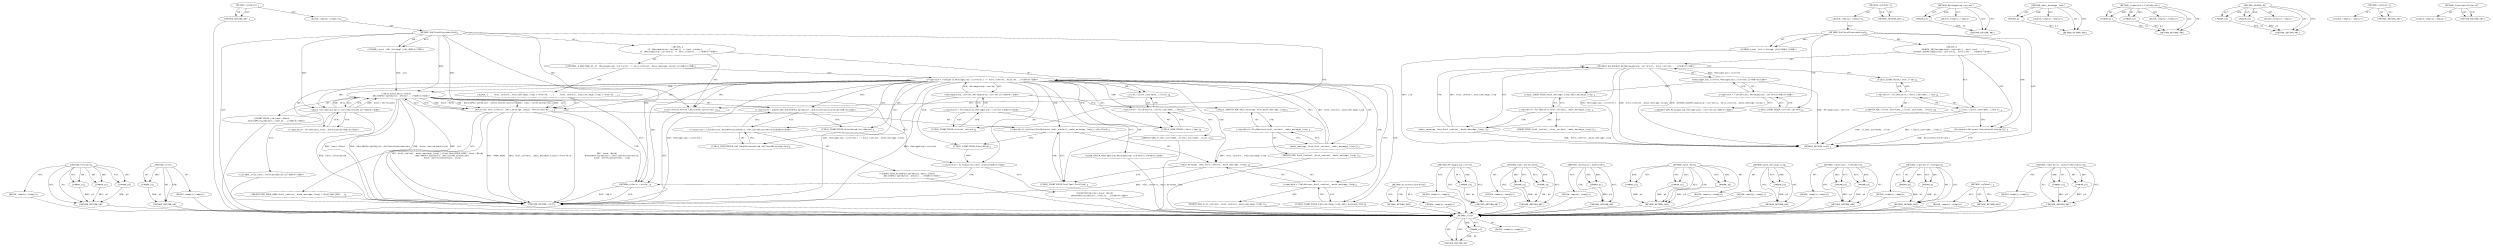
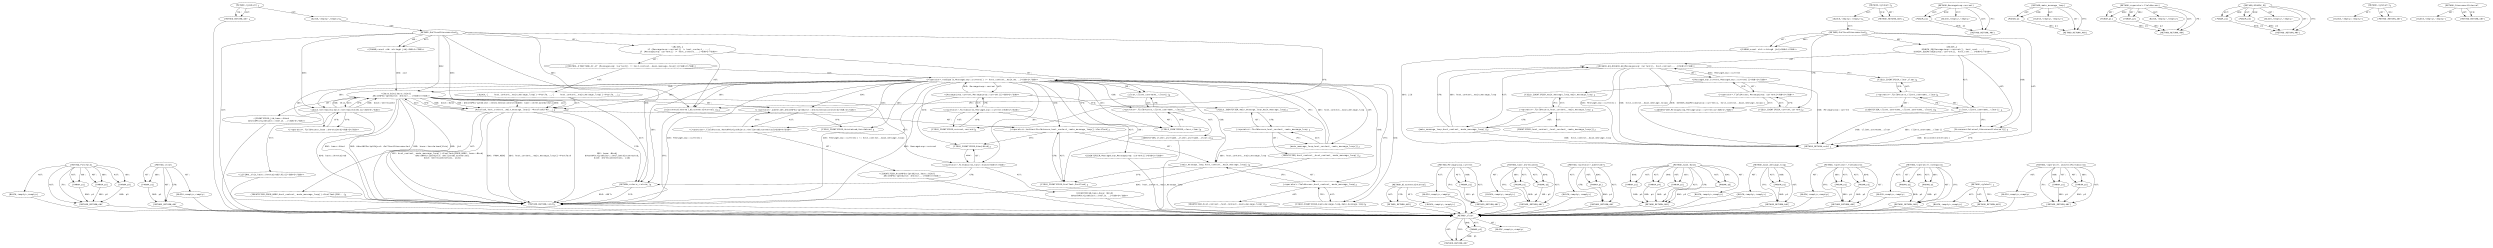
node "(FIELD_IDENTIFIER,OnClientDisconnected,OnClientDisconnected)": removed
edge "<(<operator>.fieldAccess,base::Bind)<SUB>3</SUB>>" -> "(FIELD_IDENTIFIER,Bind,Bind)": added, label "AST:"
node "(PARAM,p4)": added
